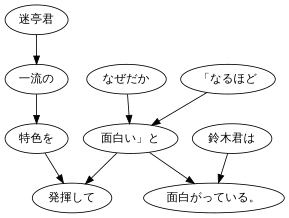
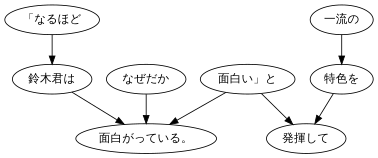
node "迷亭君": removed
edge "なぜだか" -> "面白い」と": now "なぜだか" -> "面白がっている。"
edge "「なるほど" -> "面白い」と": now "「なるほど" -> "鈴木君は"
